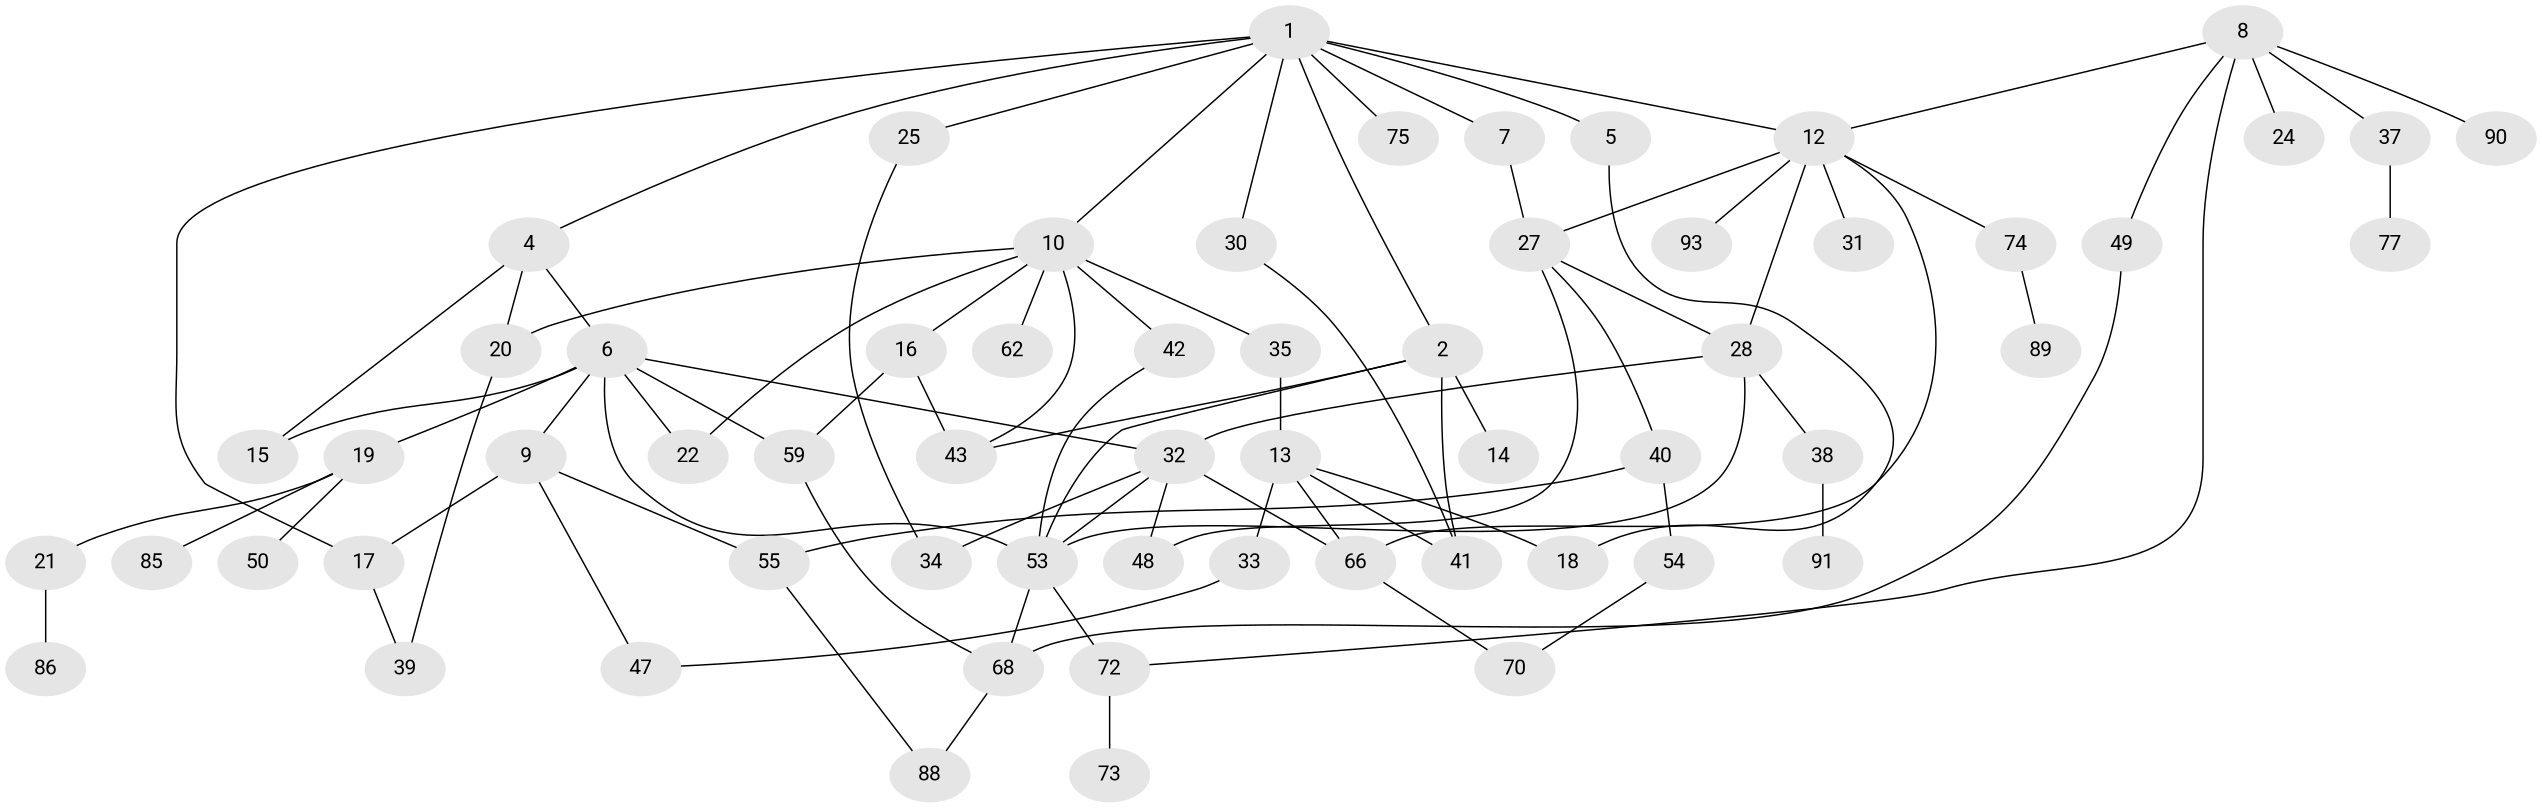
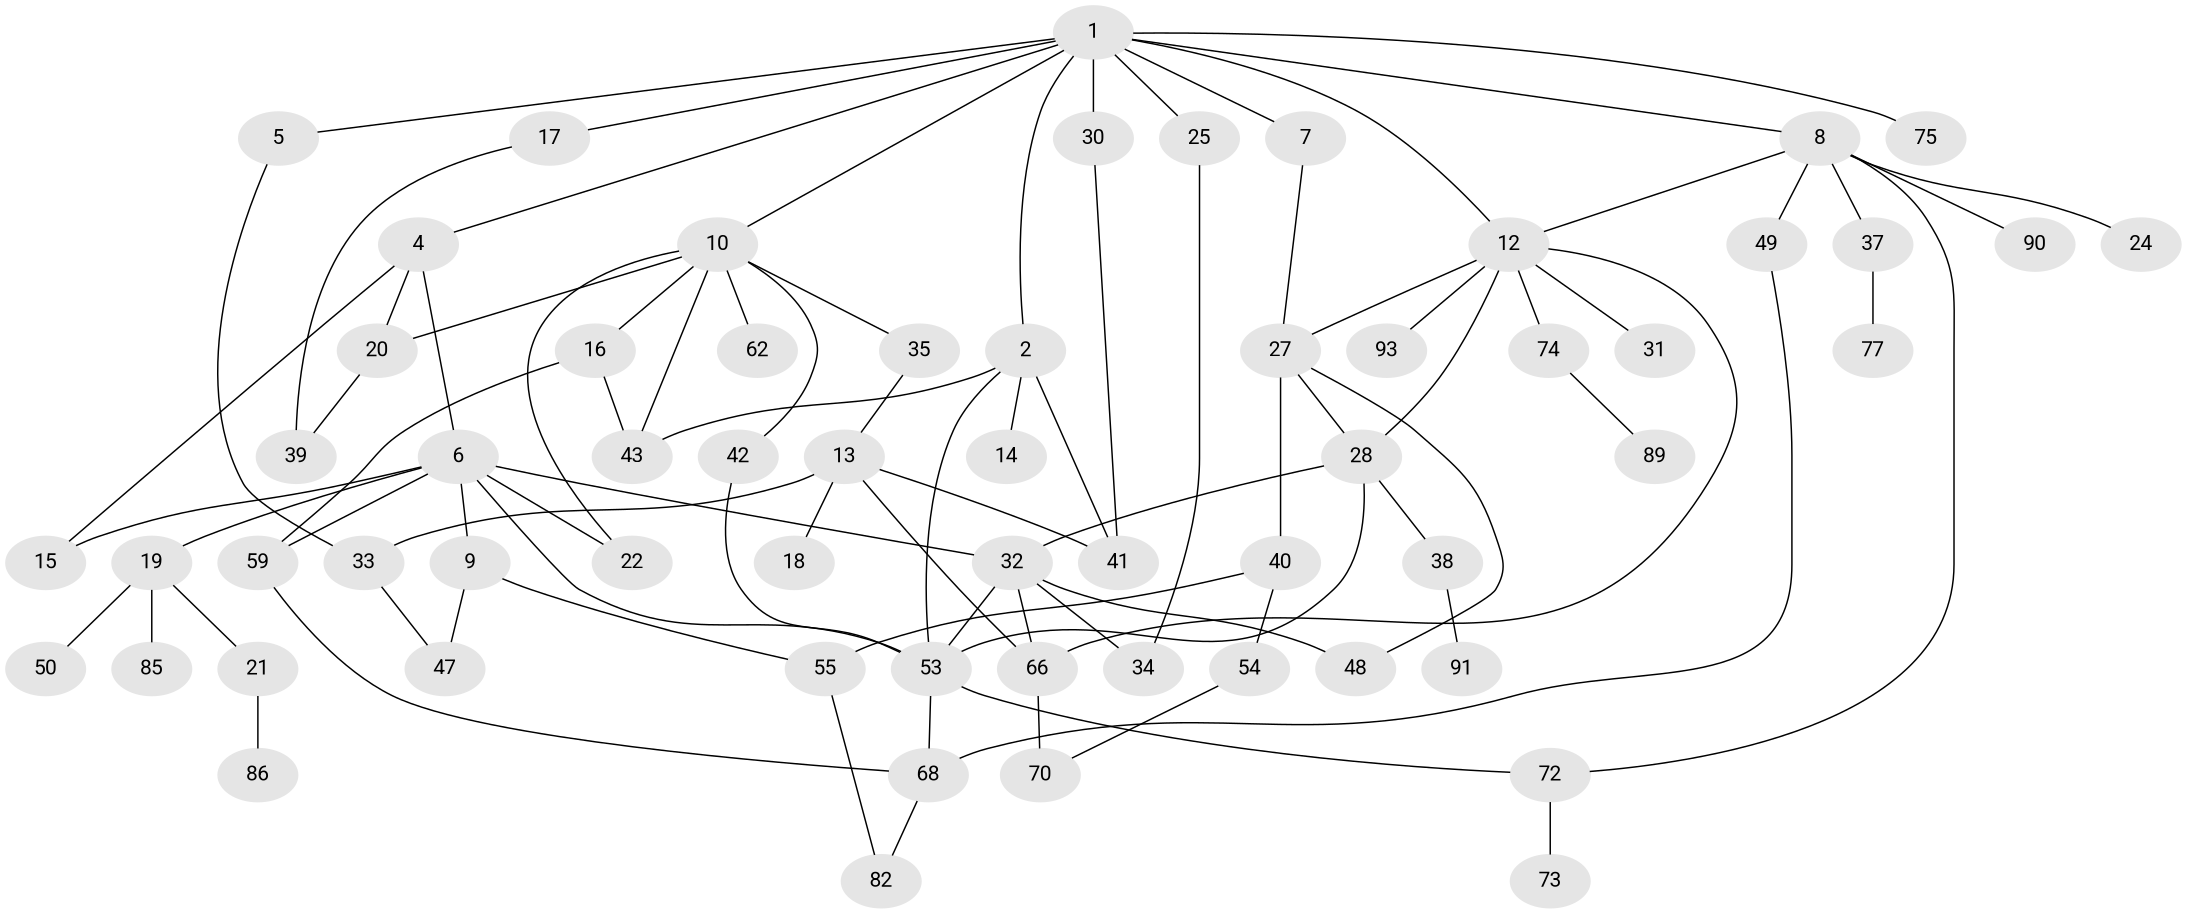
edge "1" -- "8": added
edge "5" -- "18": now "5" -- "33"
edge "9" -- "17": removed
node "88": label "88" -> "82"
